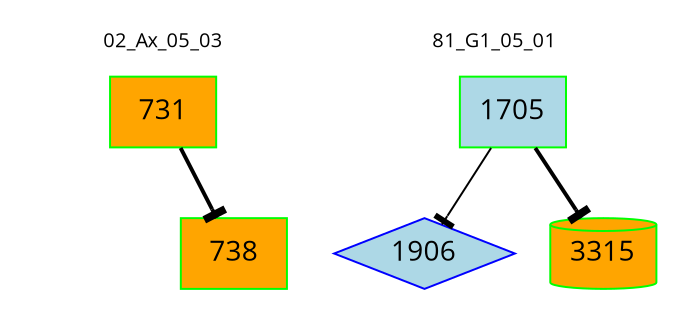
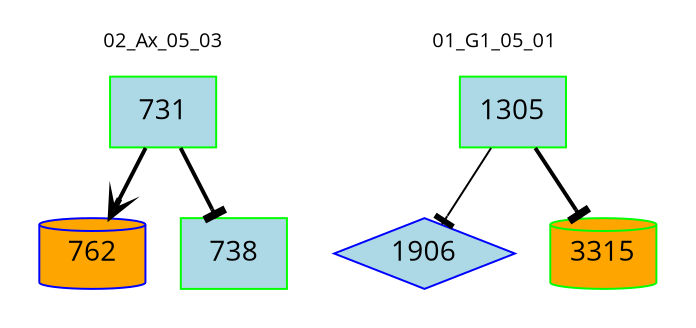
cluster "81_G1_05_01": label "81_G1_05_01" -> "01_G1_05_01"
node "731": fillcolor orange -> lightblue
node "1705": label "1705" -> "1305"
node "762": added
node "738": fillcolor orange -> lightblue
